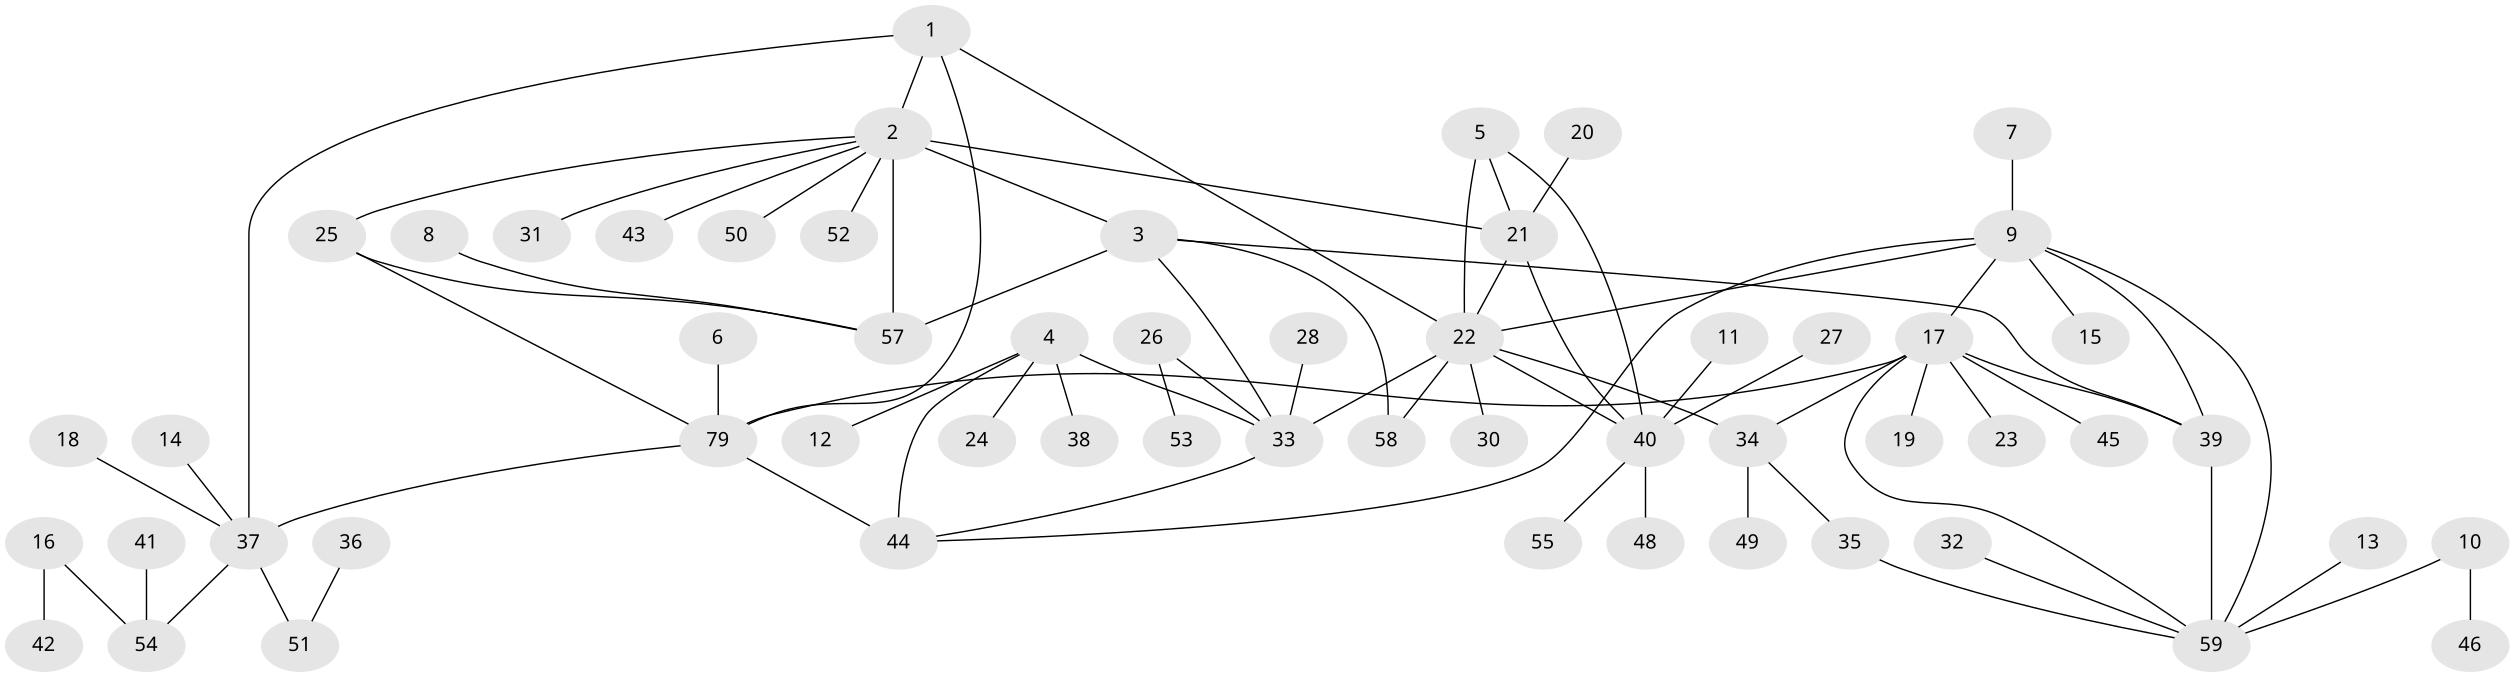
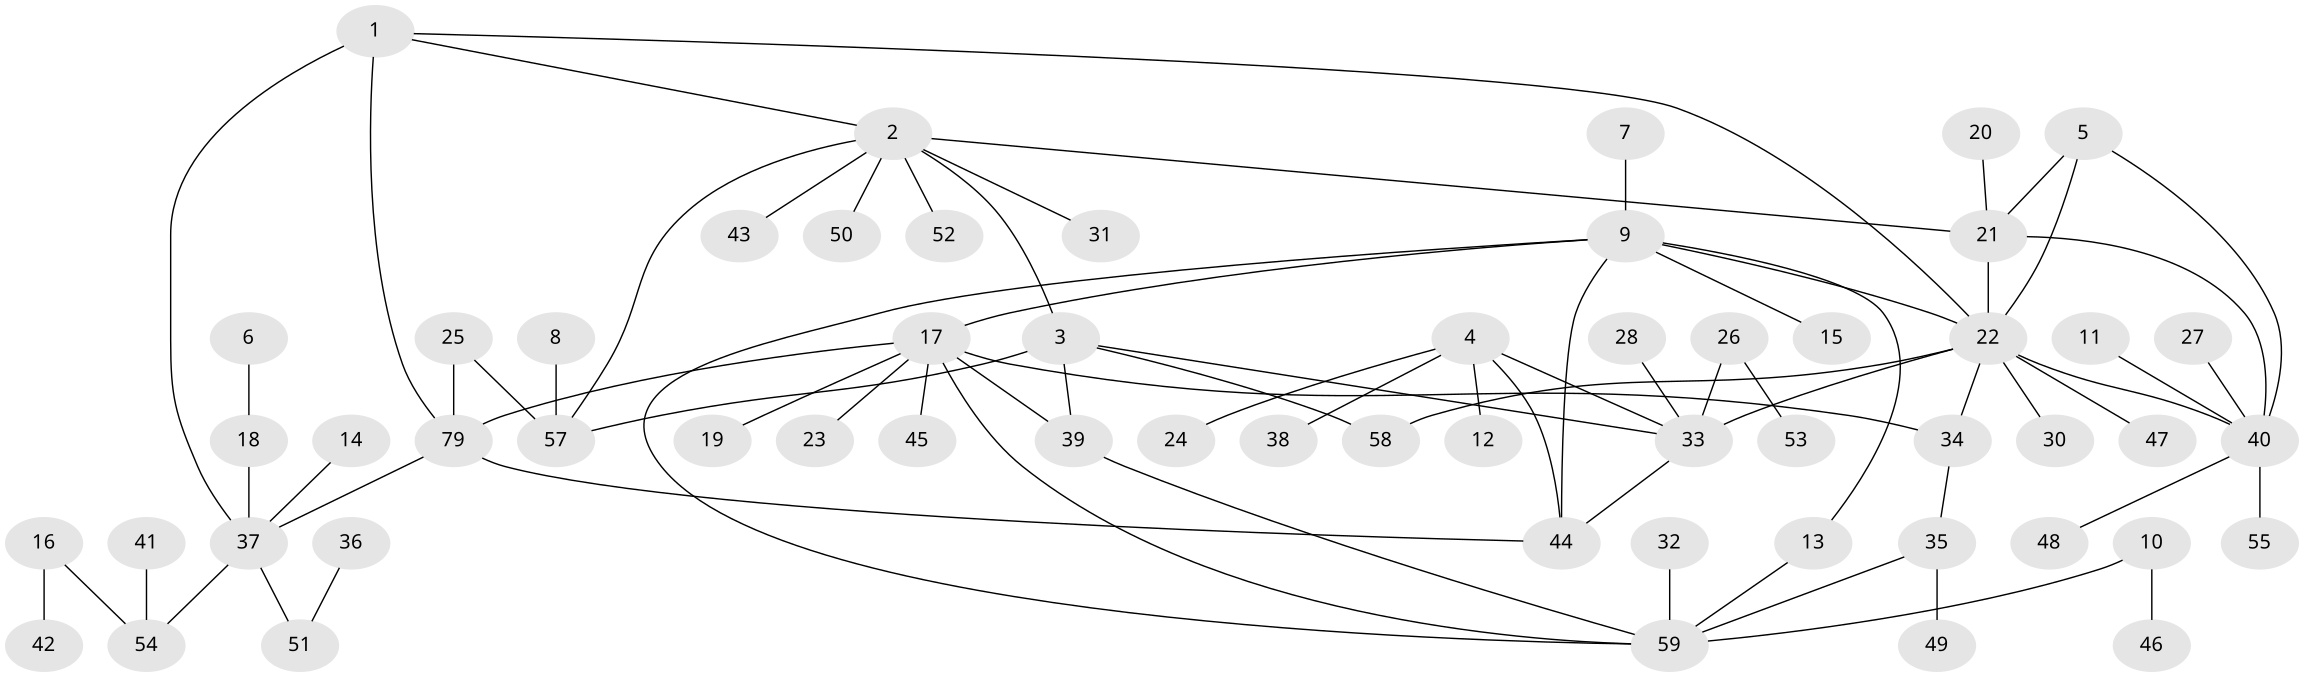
edge "2" -- "25": removed
edge "9" -- "39": now "9" -- "13"
edge "6" -- "79": now "6" -- "18"
node "47": added
edge "34" -- "49": now "35" -- "49"
